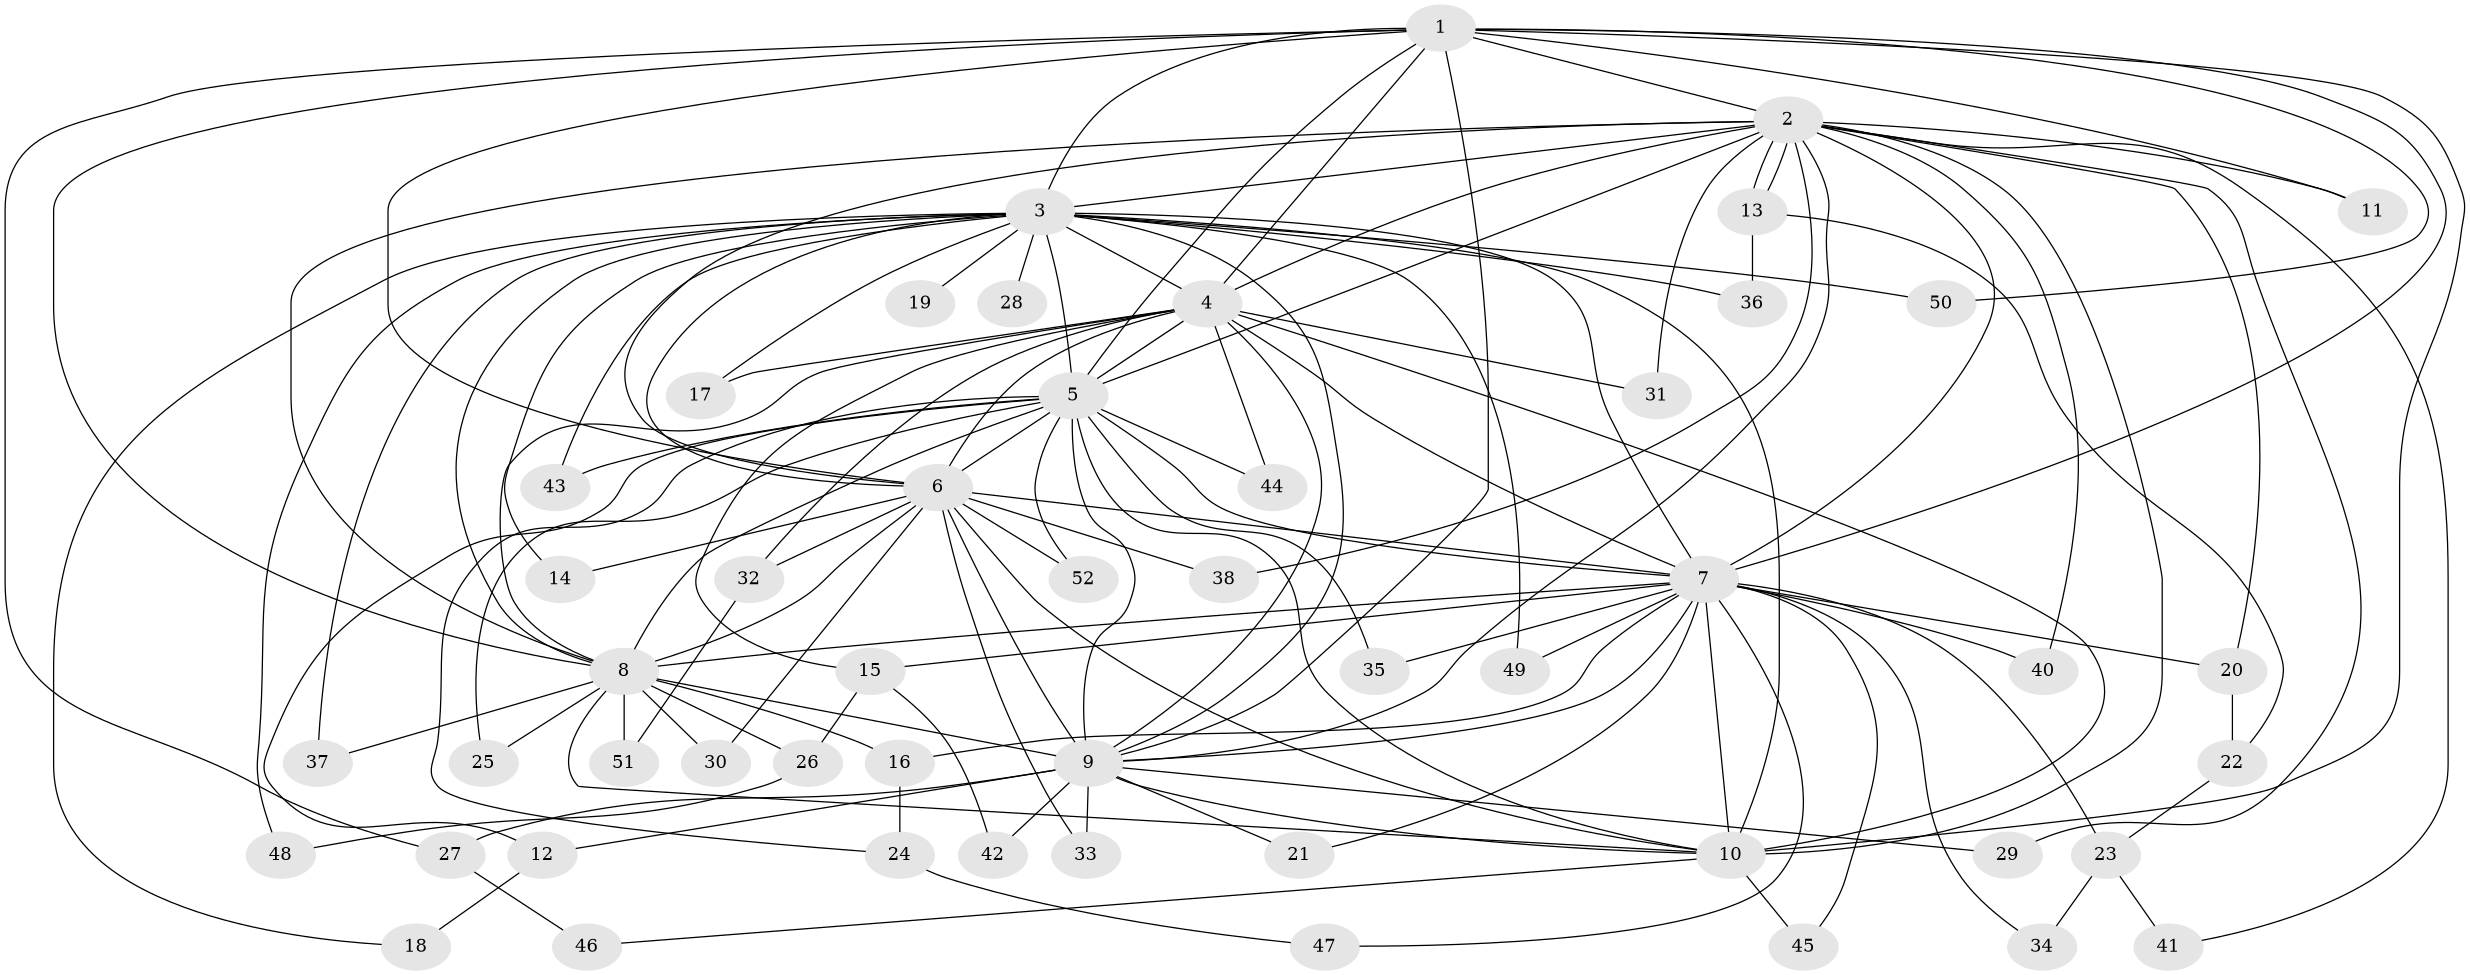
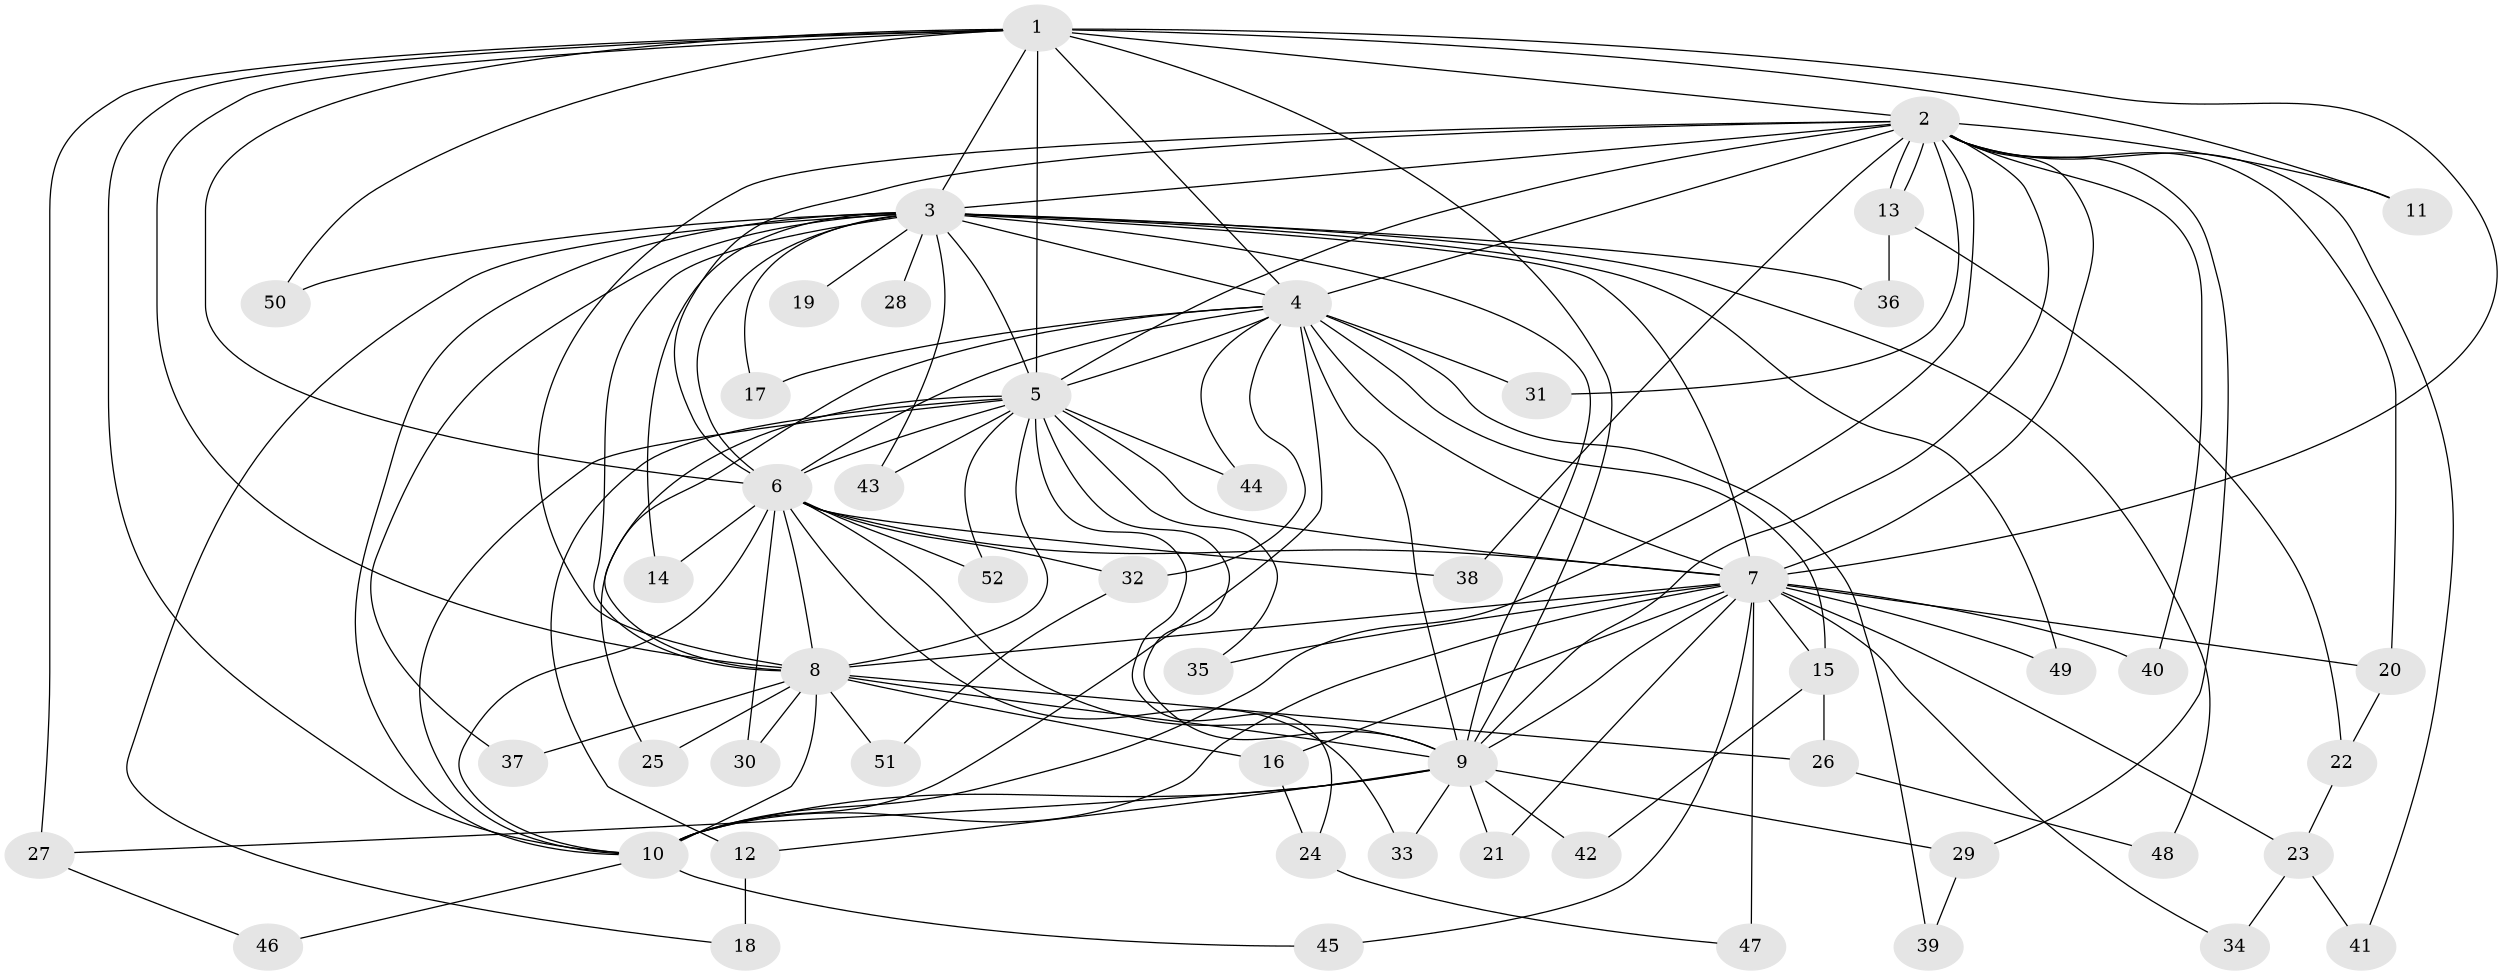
node "39": added
